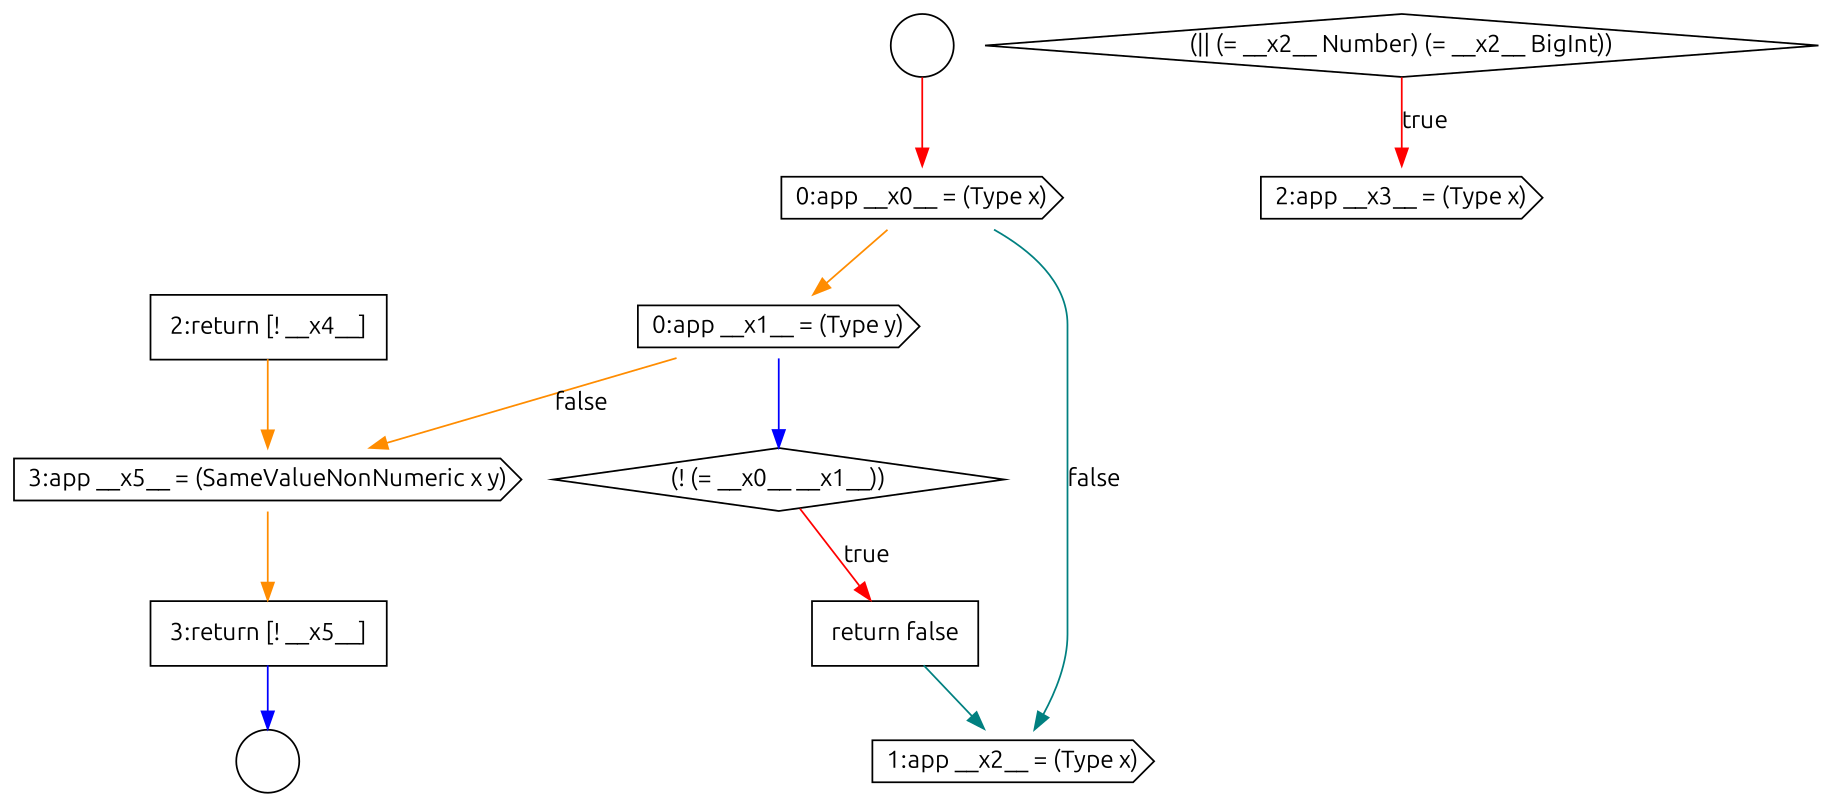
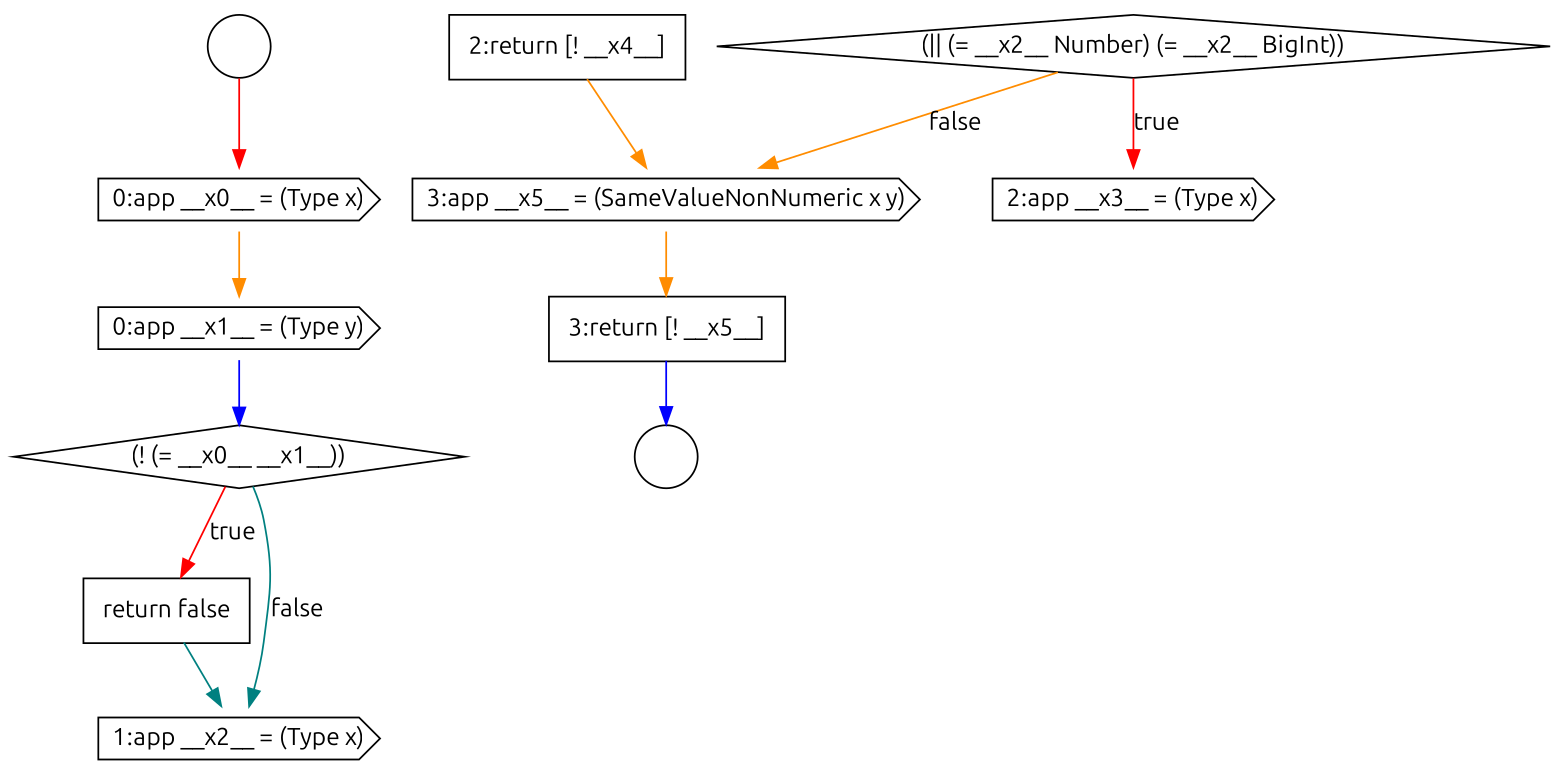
edge "0:app __x1__ = (Type y)" -> "3:app __x5__ = (SameValueNonNumeric x y)": now "(|| (= __x2__ Number) (= __x2__ BigInt))" -> "3:app __x5__ = (SameValueNonNumeric x y)"
edge "0:app __x0__ = (Type x)" -> "1:app __x2__ = (Type x)": now "(! (= __x0__ __x1__))" -> "1:app __x2__ = (Type x)"
